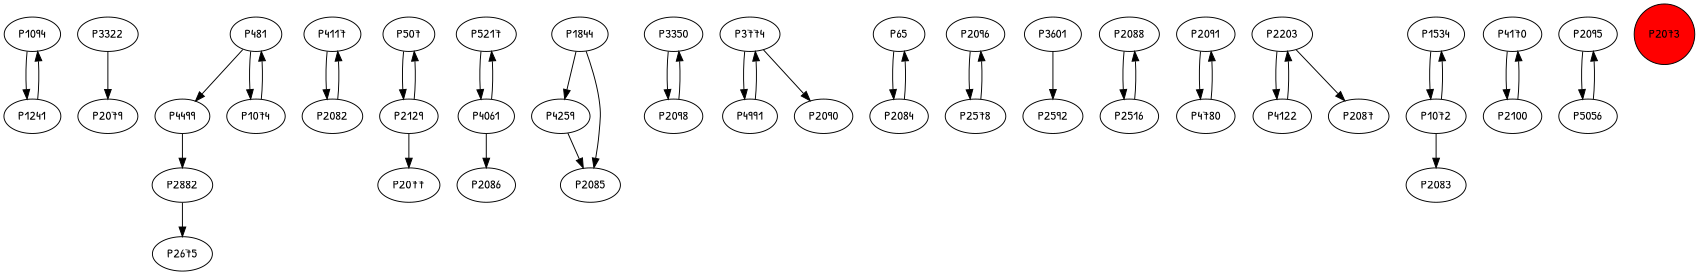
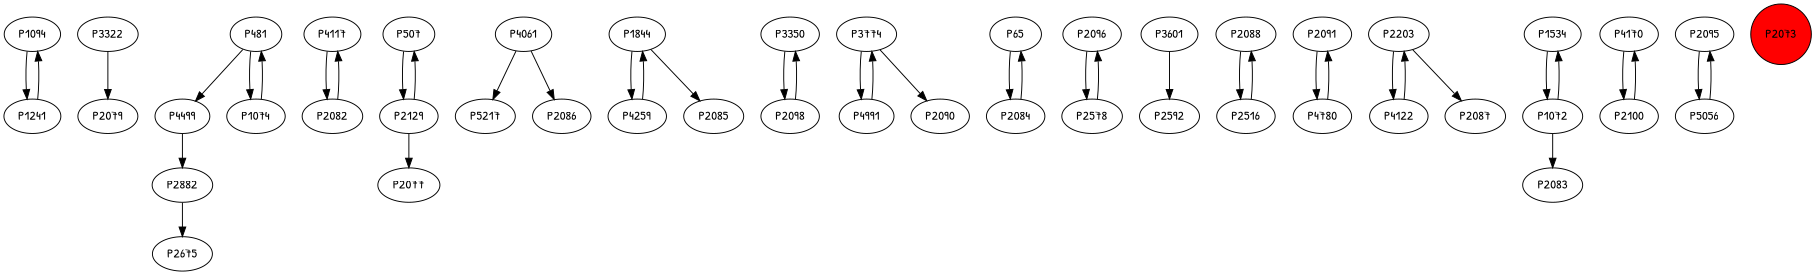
edge "P5217" -> "P4061": removed
edge "P4259" -> "P2085": now "P4259" -> "P1844"
